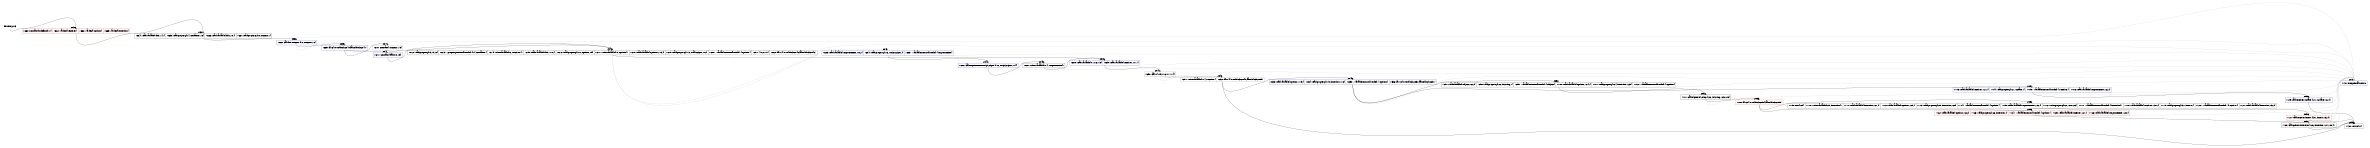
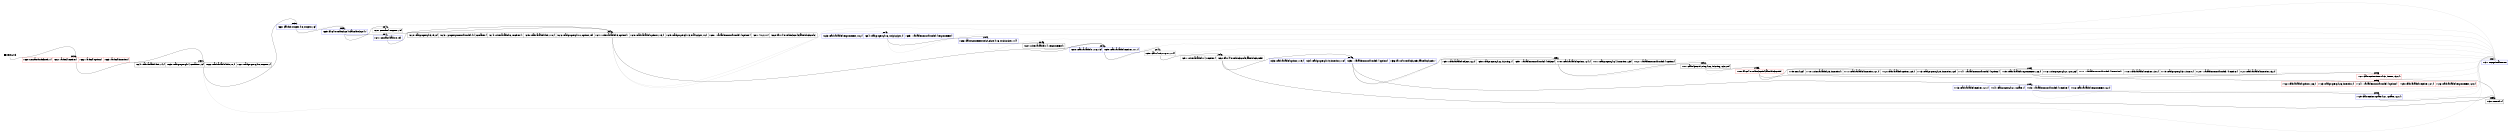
node "7728: call-options.insertion [v26,'insertion',v27,v28,-]*": removed
